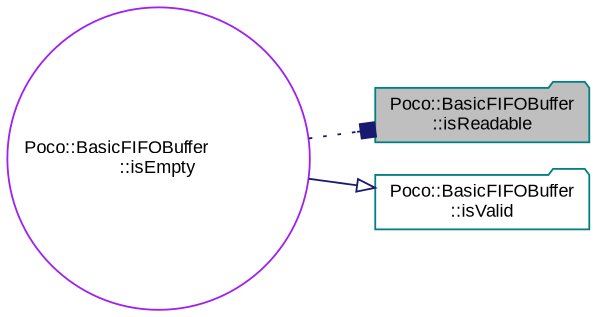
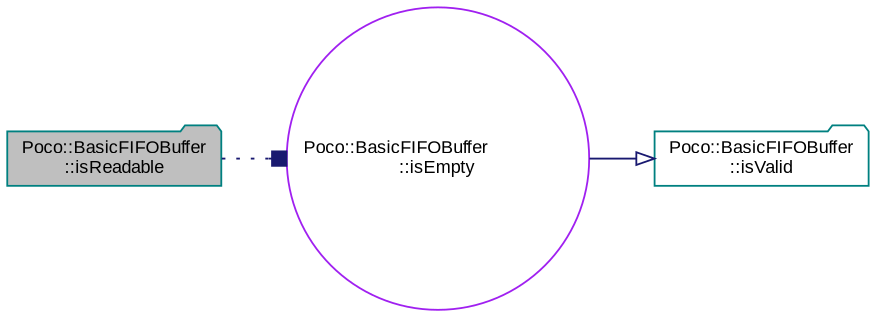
edge "Poco::BasicFIFOBuffer ::isEmpty" -> "Poco::BasicFIFOBuffer ::isReadable": reversed
